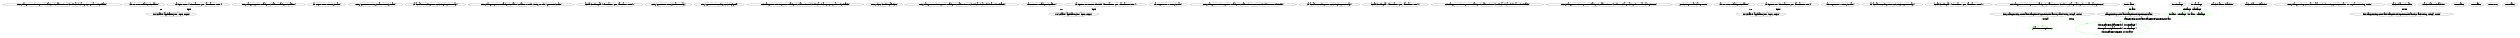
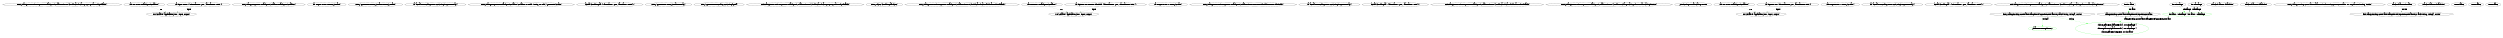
node "return true;": removed
